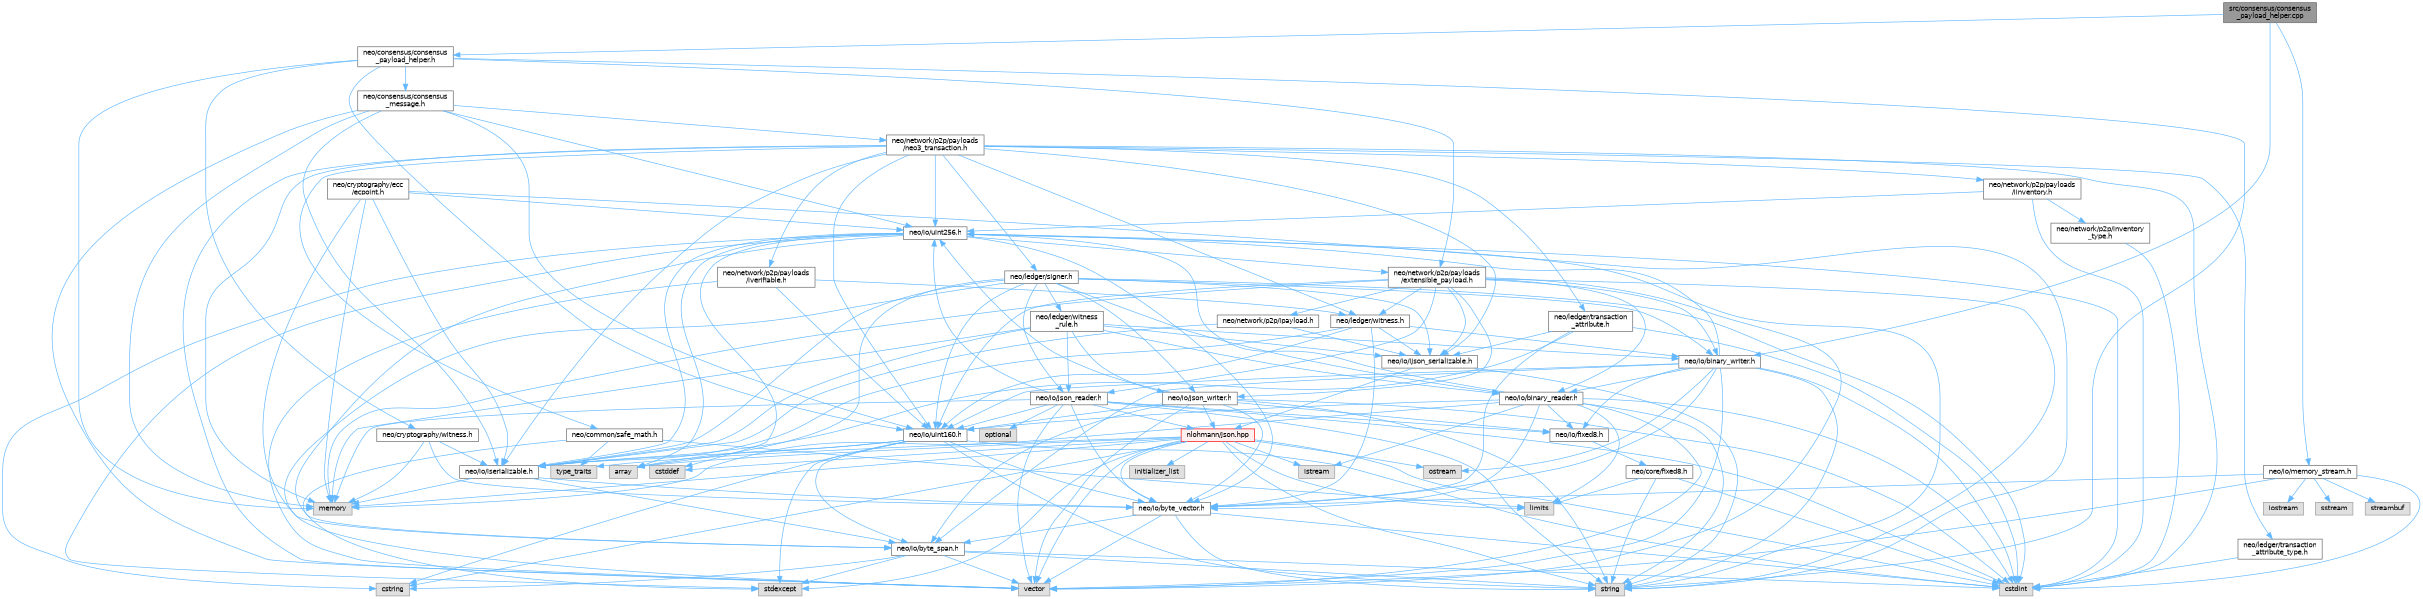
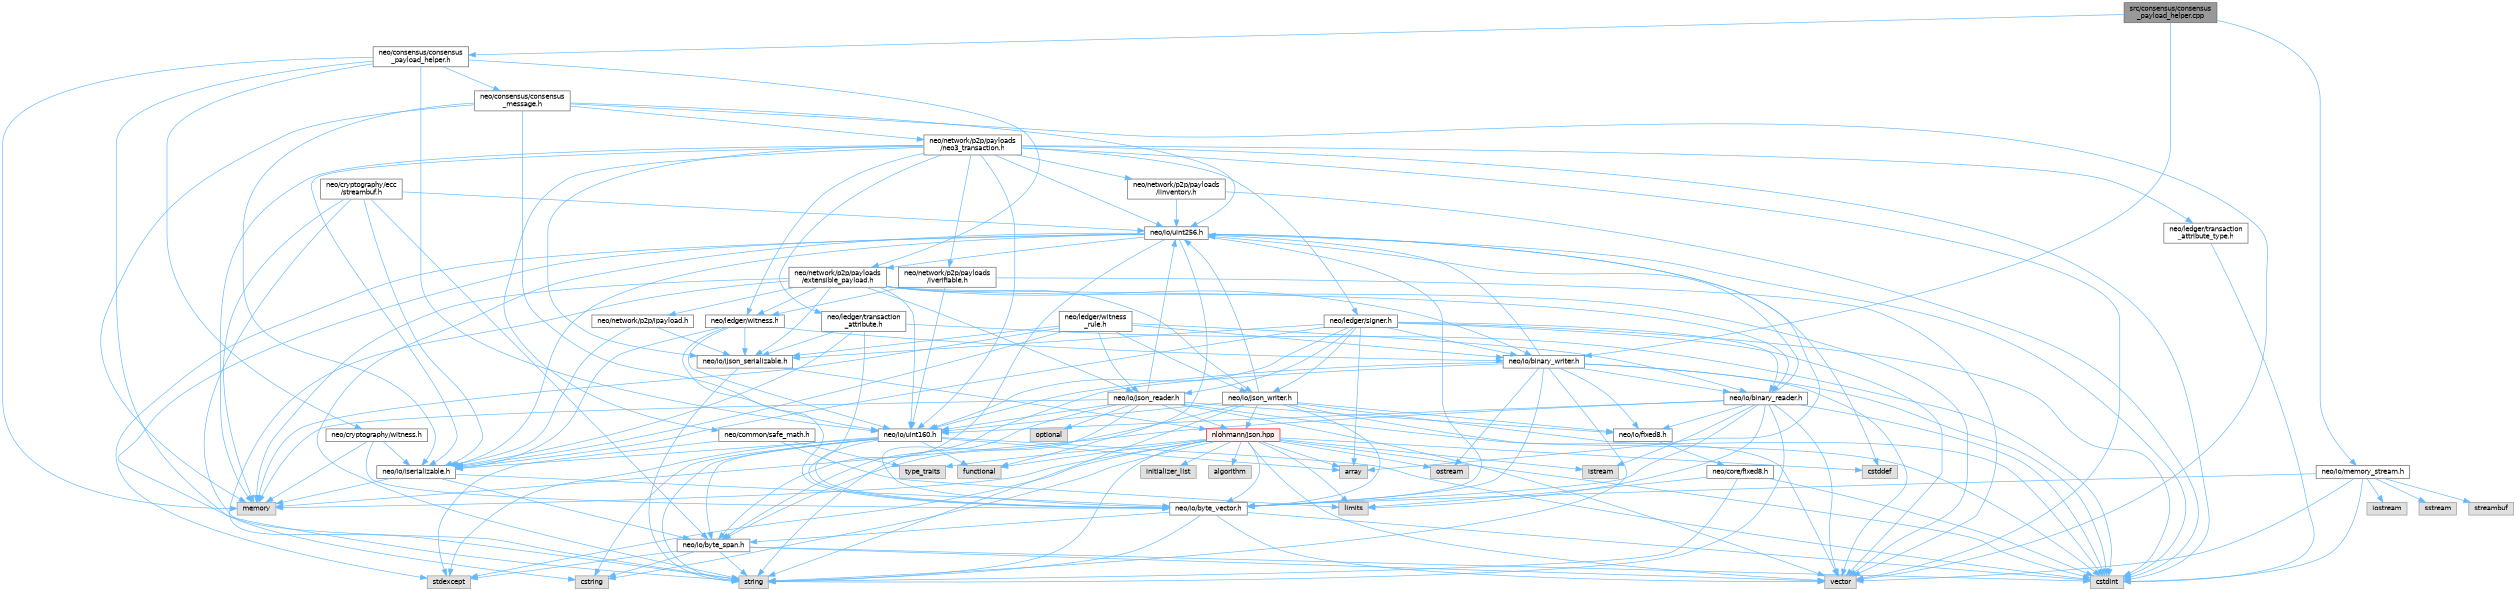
node "neo/cryptography/ecc /ecpoint.h": label "neo/cryptography/ecc /ecpoint.h" -> "neo/cryptography/ecc /streambuf.h"
node "neo/network/p2p/inventory _type.h": removed
edge "neo/ledger/signer.h" -> "neo/ledger/witness _rule.h": removed
node "functional": added
node "algorithm": added
